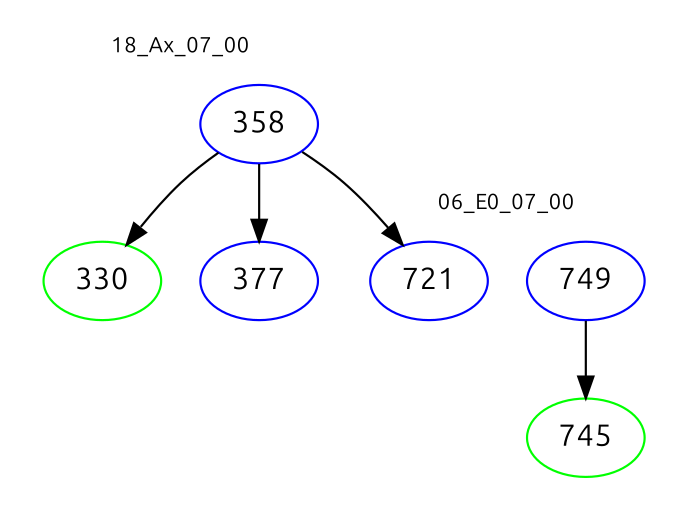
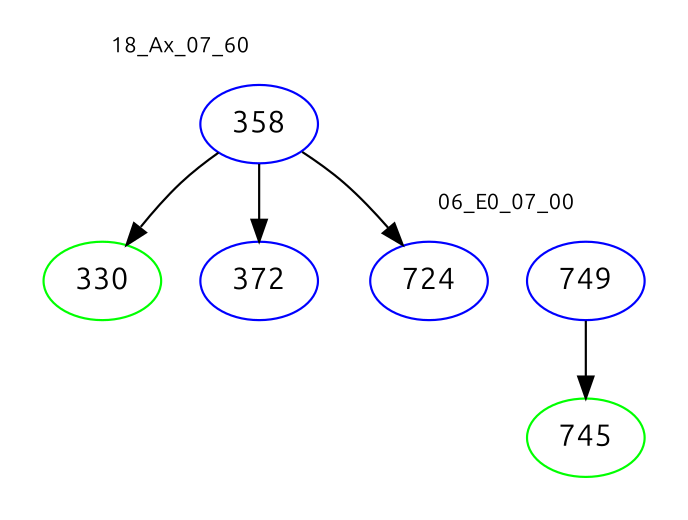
cluster "18_Ax_07_00": label "18_Ax_07_00" -> "18_Ax_07_60"
node "377": label "377" -> "372"
node "721": label "721" -> "724"
